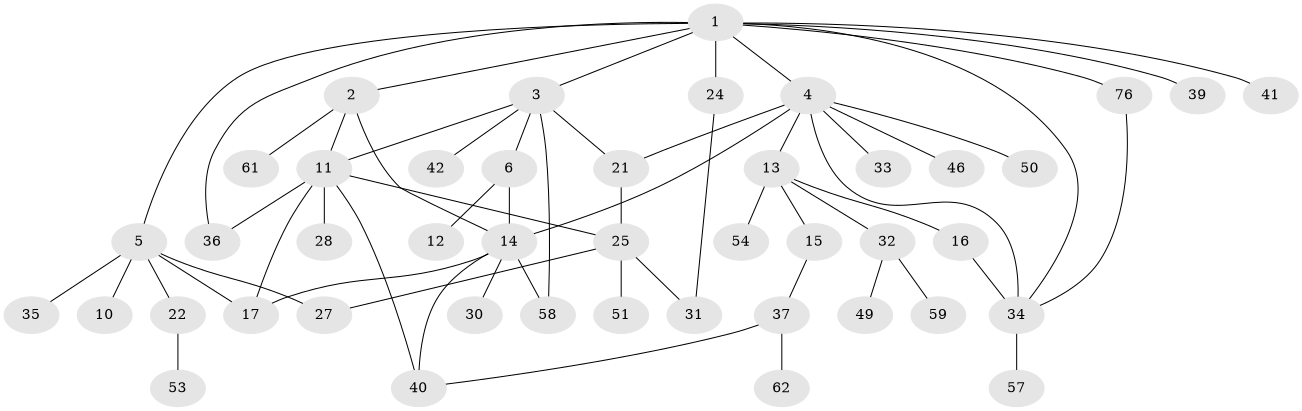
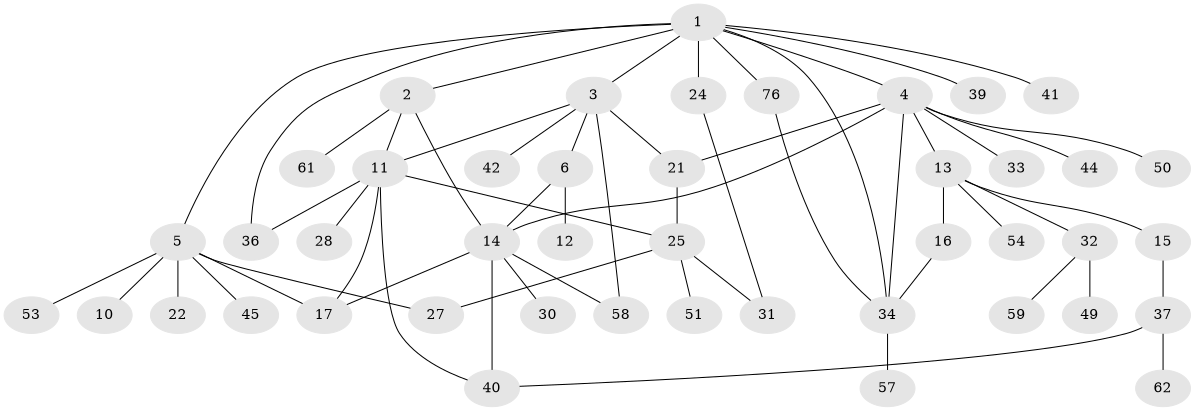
node "46": label "46" -> "44"
node "35": label "35" -> "45"
edge "22" -- "53": now "5" -- "53"
